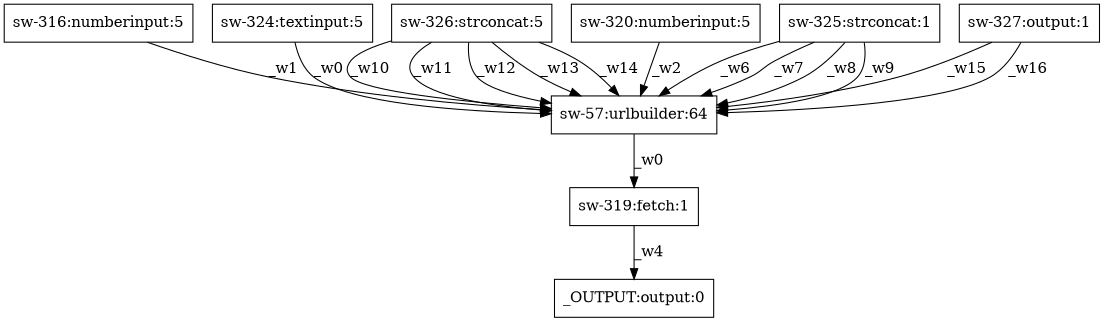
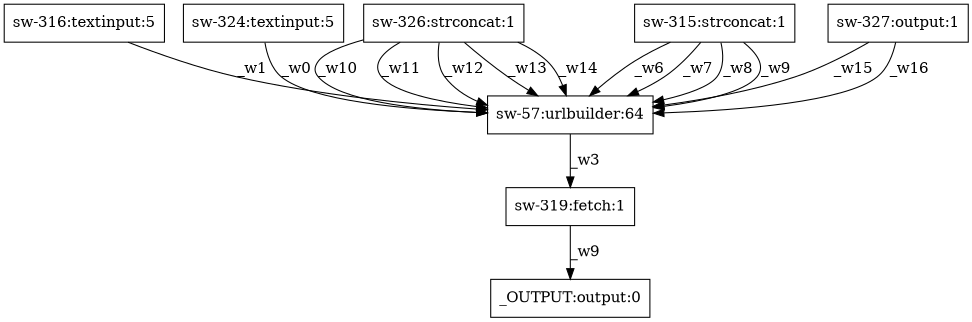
node "sw-316:numberinput:5": label "sw-316:numberinput:5" -> "sw-316:textinput:5"
node "sw-326:strconcat:5": label "sw-326:strconcat:5" -> "sw-326:strconcat:1"
node "sw-320:numberinput:5": removed
node "sw-325:strconcat:1": label "sw-325:strconcat:1" -> "sw-315:strconcat:1"
edge "sw-57:urlbuilder:64" -> "sw-319:fetch:1": label "_w0" -> "_w3"
edge "sw-319:fetch:1" -> "_OUTPUT:output:0": label "_w4" -> "_w9"
